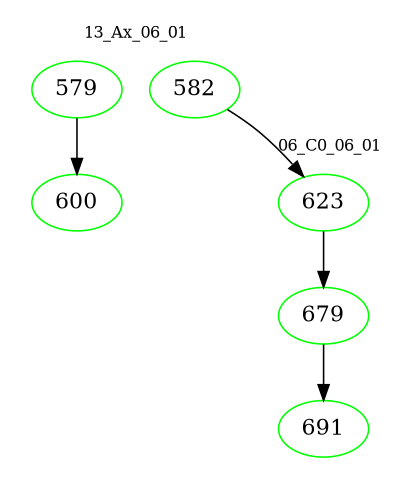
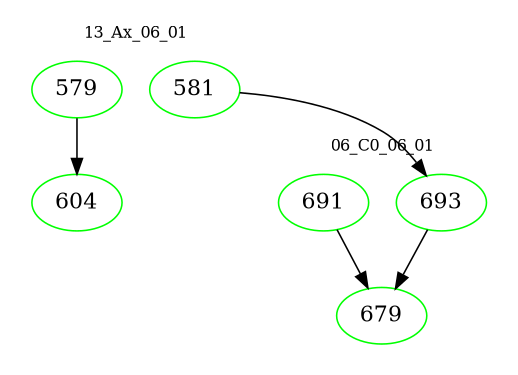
node "582": label "582" -> "581"
node "600": label "600" -> "604"
node "623": label "623" -> "693"
edge "679" -> "691": reversed
